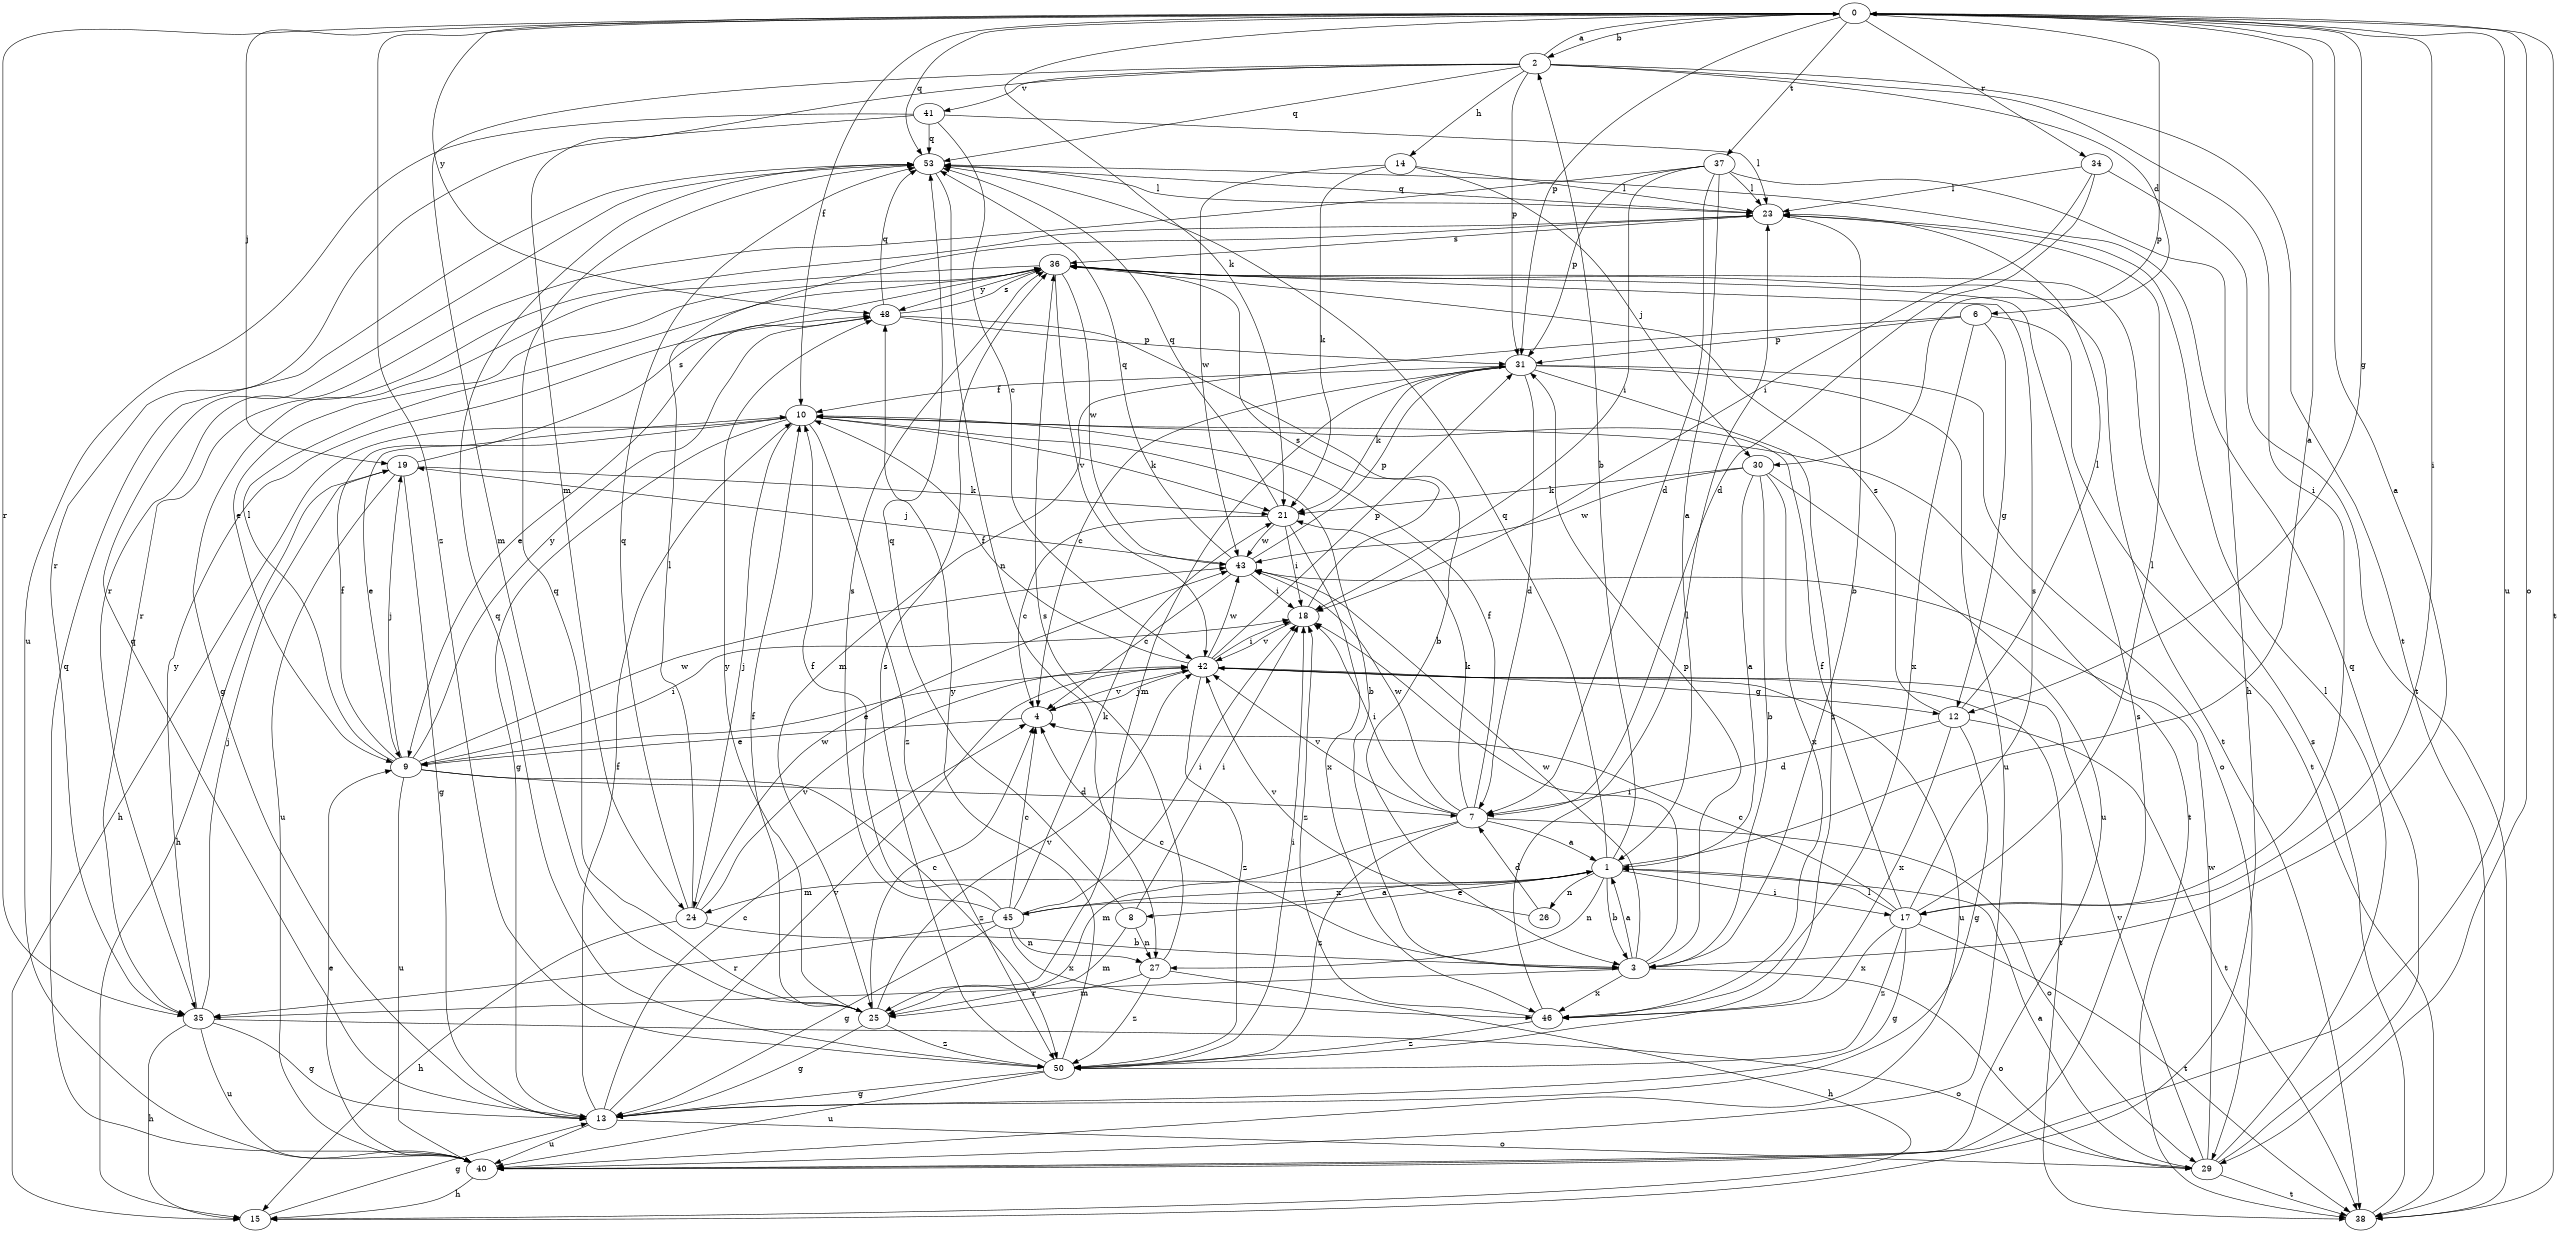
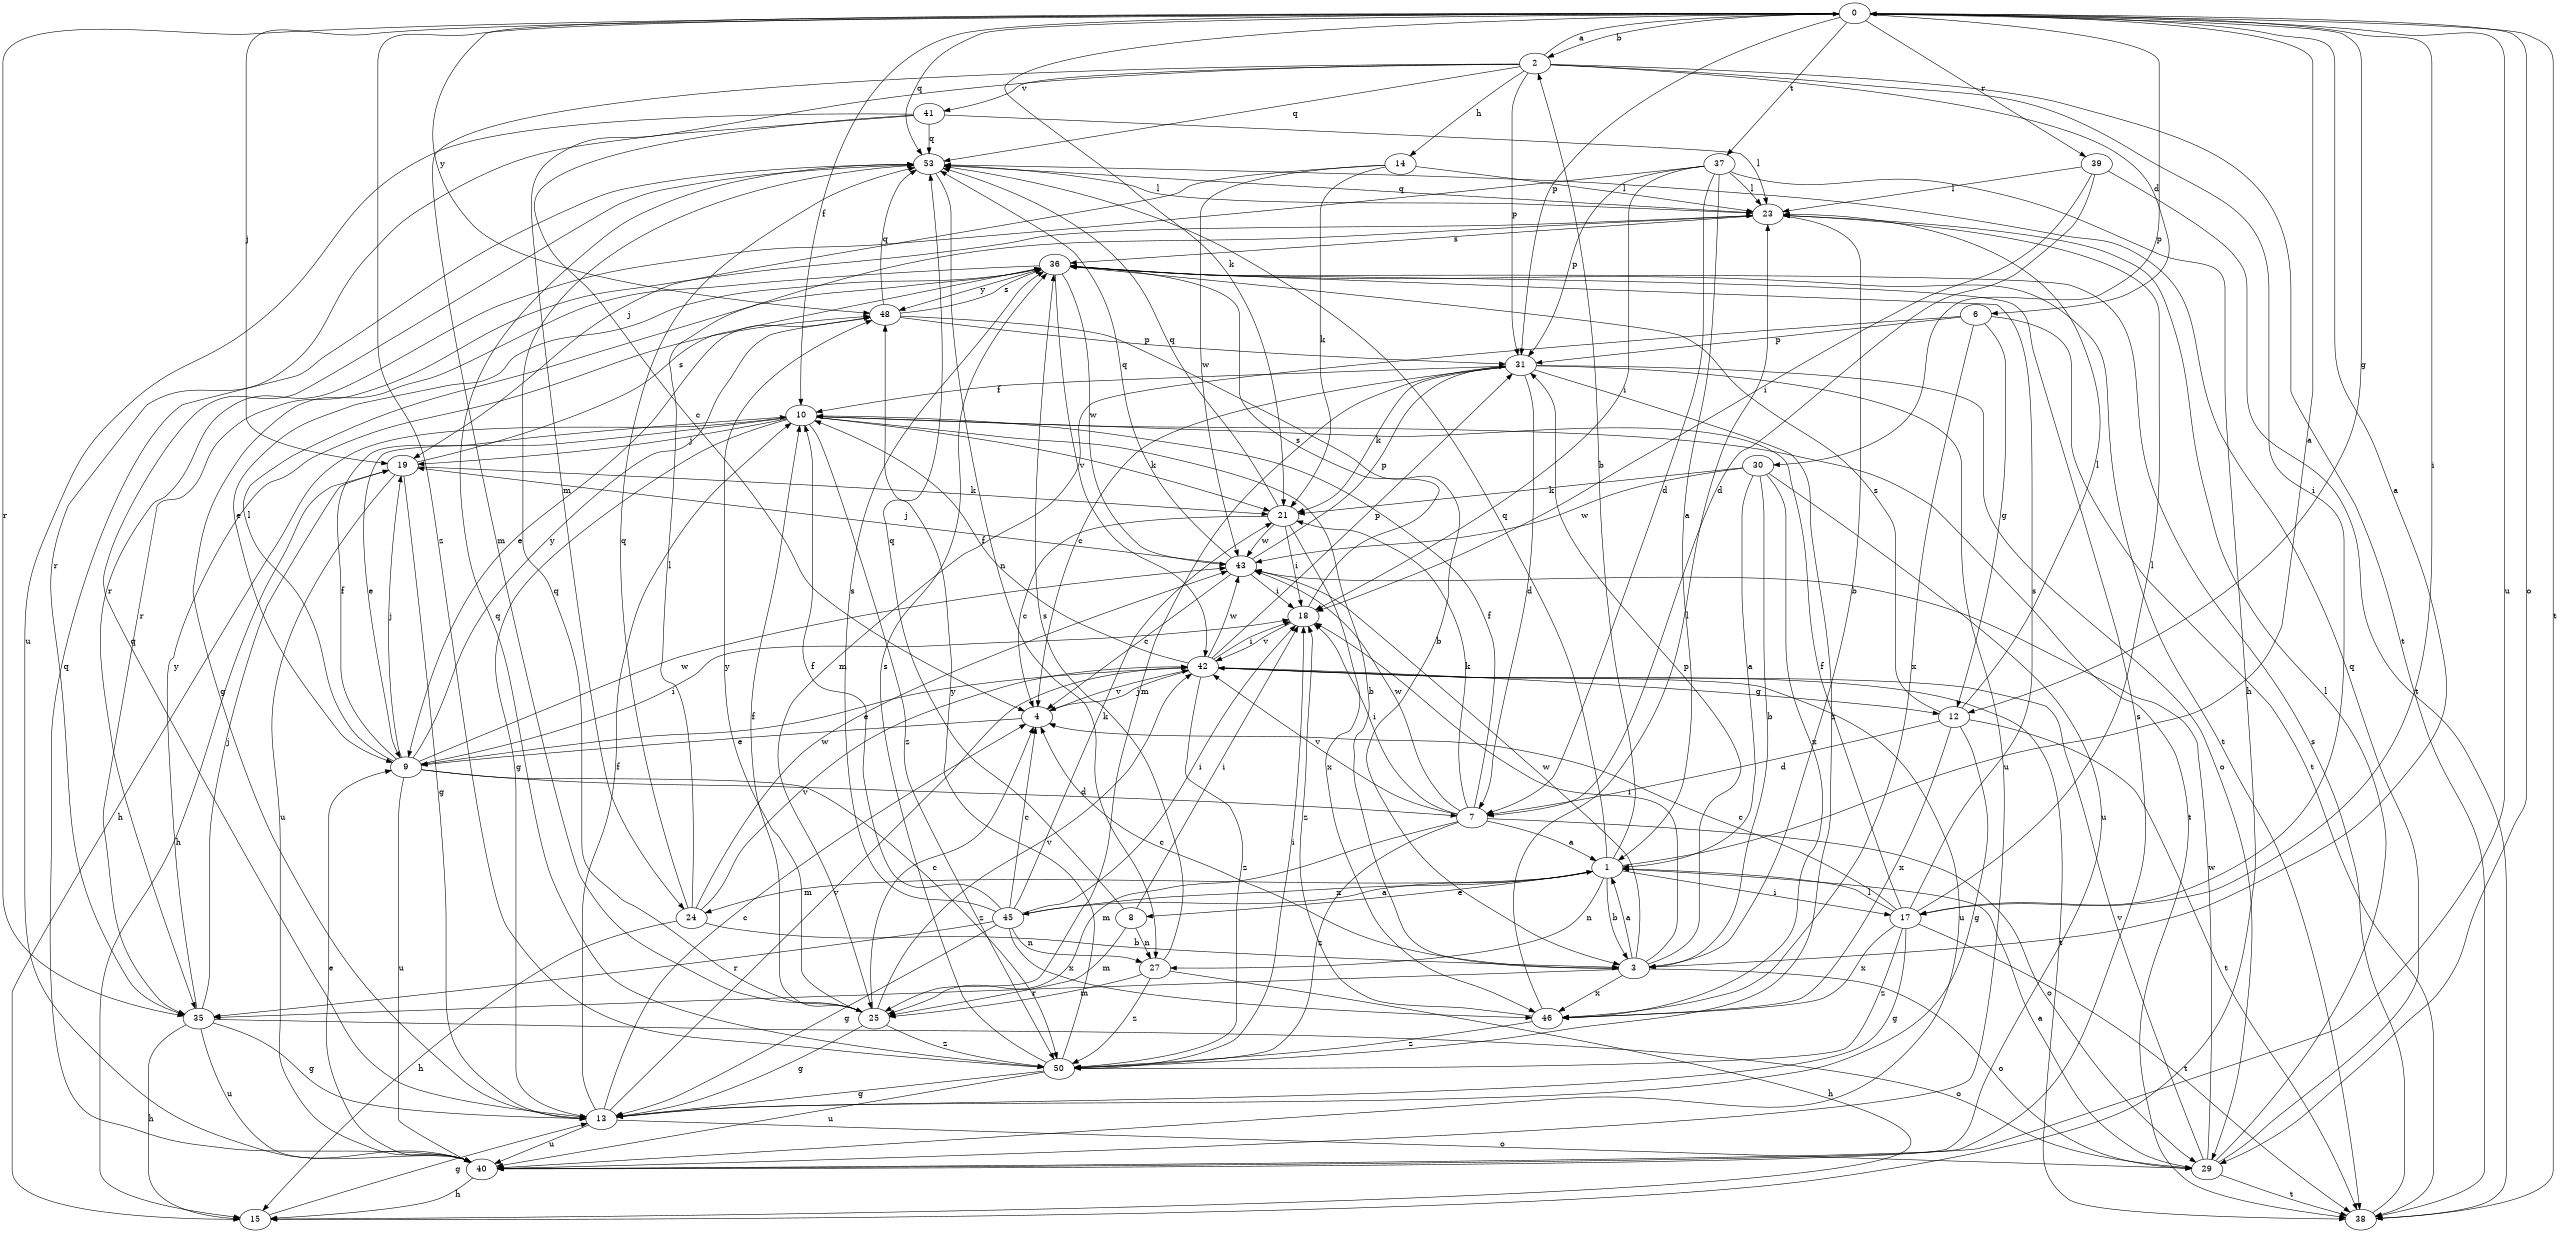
node "34": label "34" -> "39"
edge "14" -> "30": now "14" -> "19"
edge "41" -> "42": now "41" -> "4"
edge "10" -> "24": now "10" -> "19"
node "26": removed
